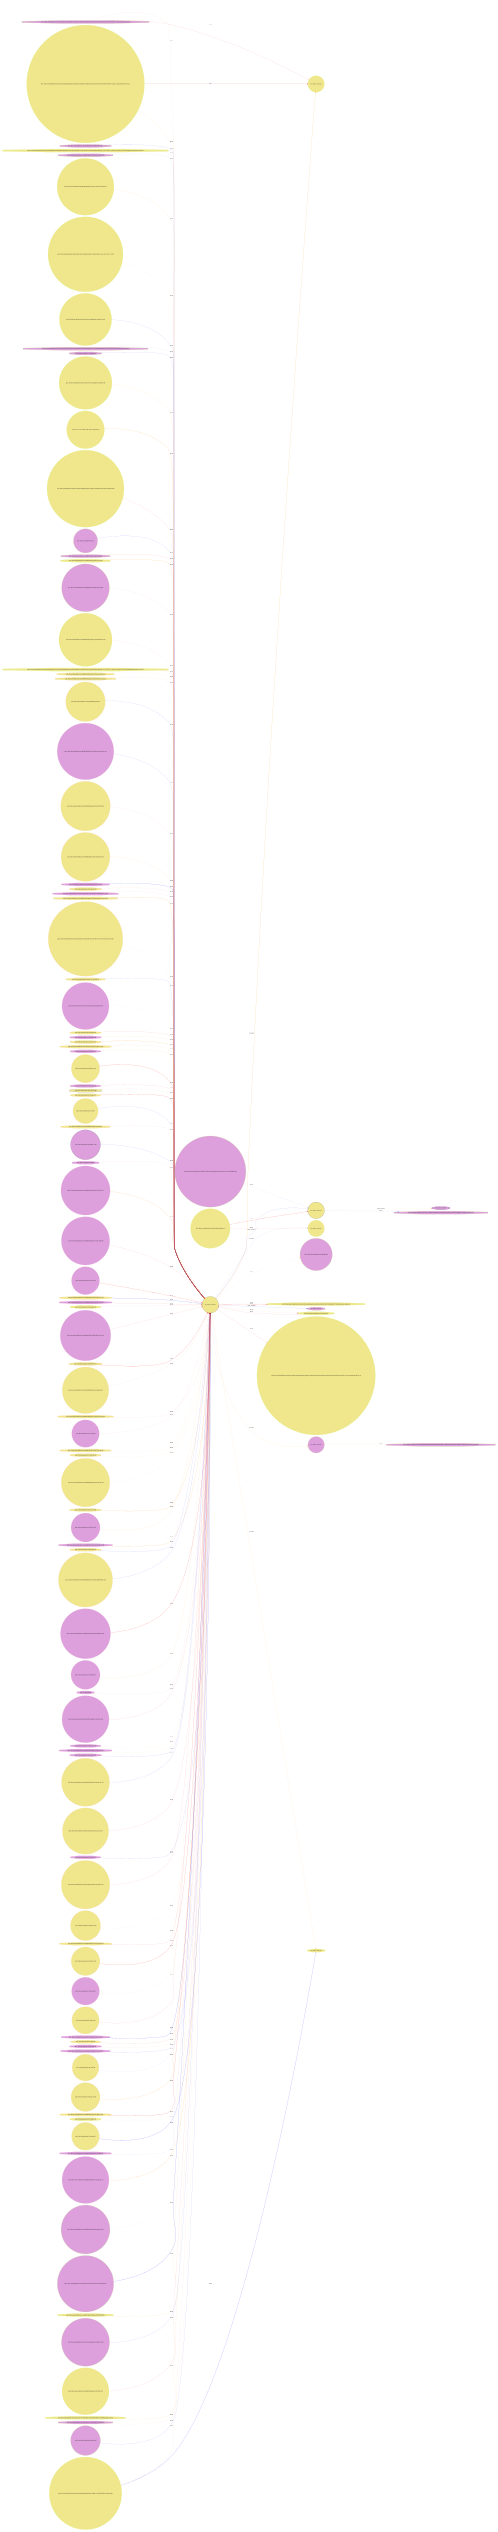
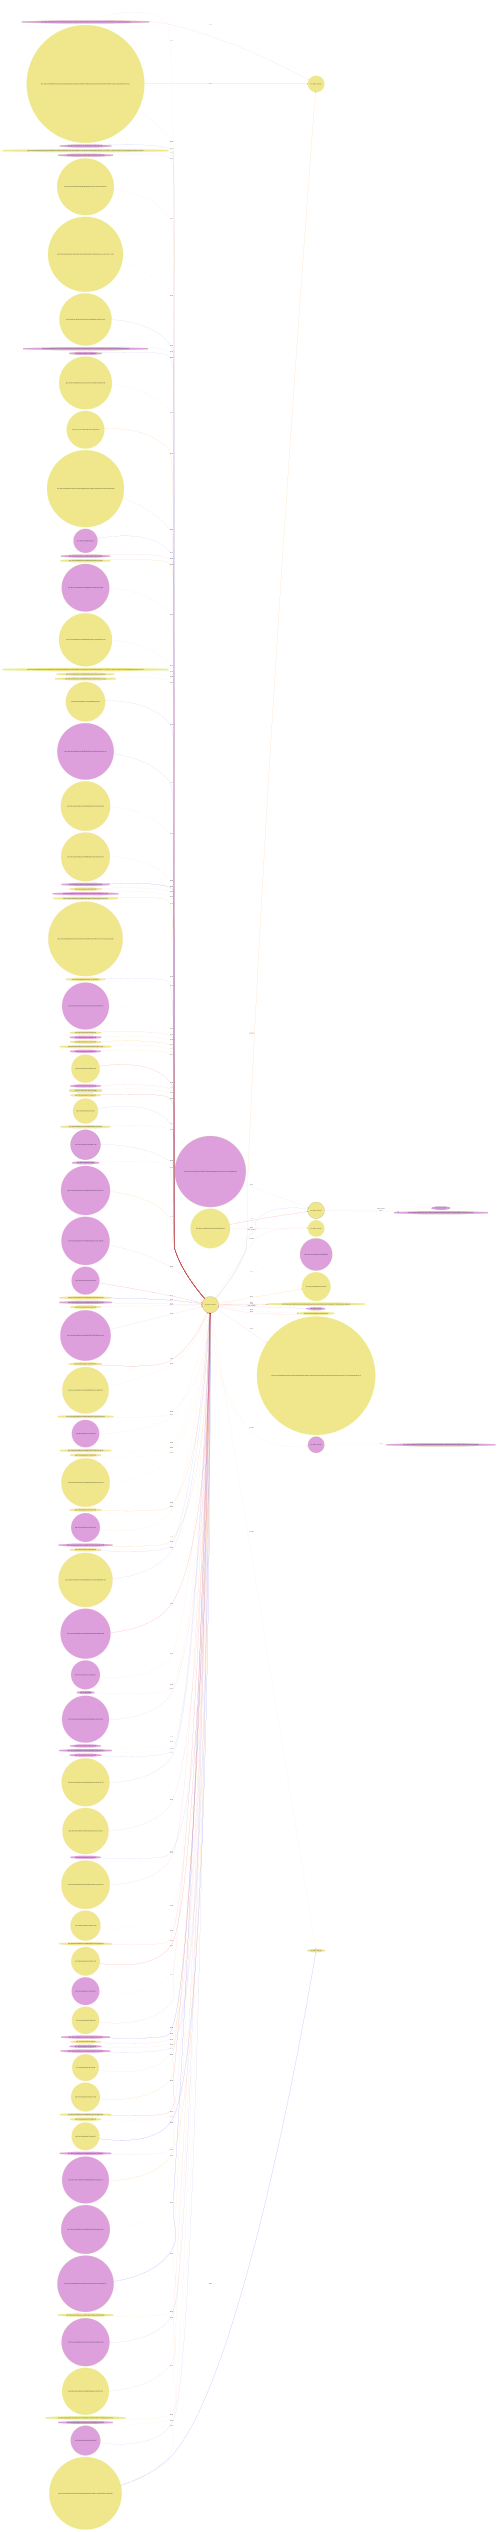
node "path: /Device/HarddiskVolume2/Users": added
